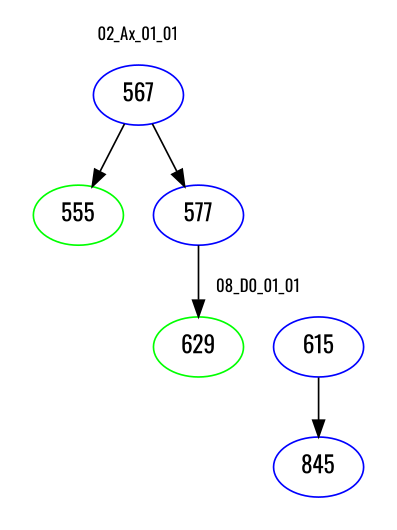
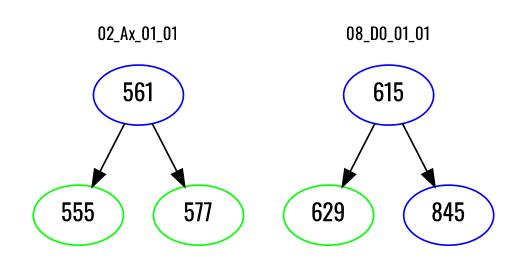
node "567": label "567" -> "561"
node "577": color blue -> green
edge "577" -> "629": now "615" -> "629"
